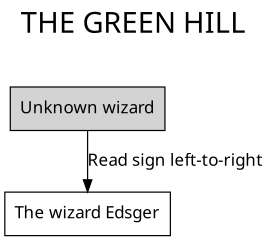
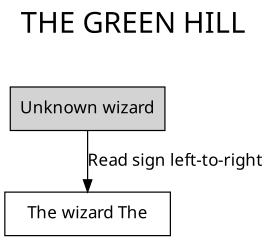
node "The wizard Edsger": label "The wizard Edsger" -> "The wizard The"
